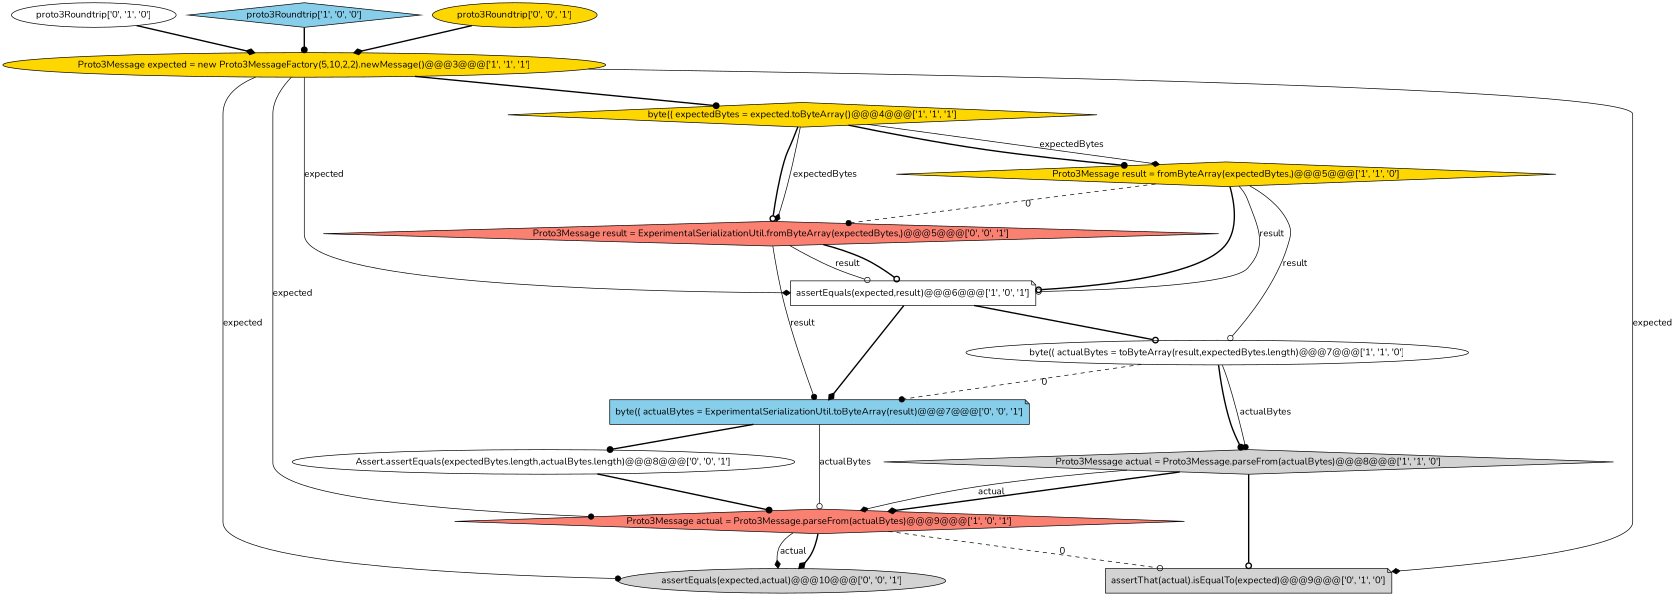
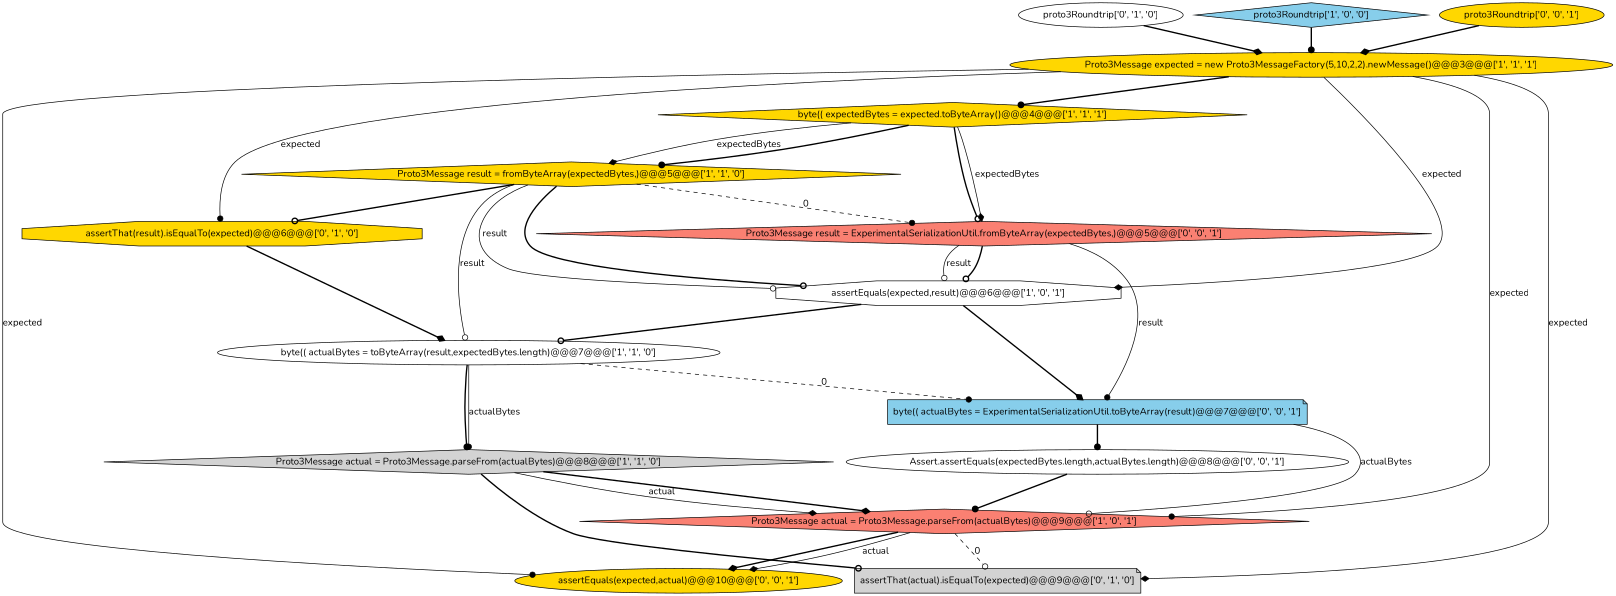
node "assertThat(result).isEqualTo(expected)@@@6@@@['0', '1', '0']": added
node "assertEquals(expected,result)@@@6@@@['1', '0', '1']": shape note -> octagon
node "assertEquals(expected,actual)@@@10@@@['0', '0', '1']": fillcolor lightgrey -> gold
